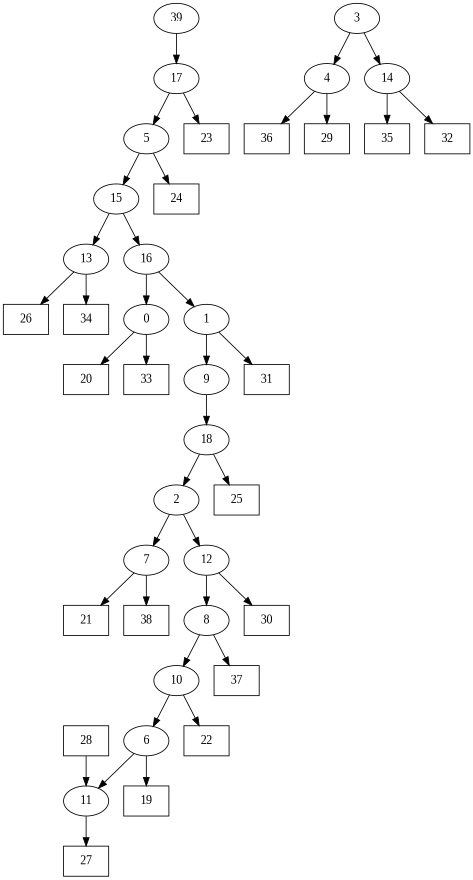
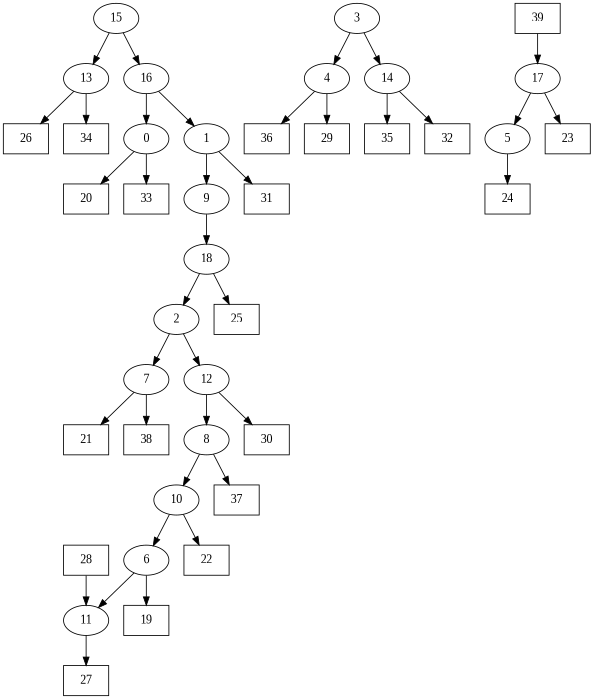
node "39": shape ellipse -> box
edge "5" -> "15": removed
